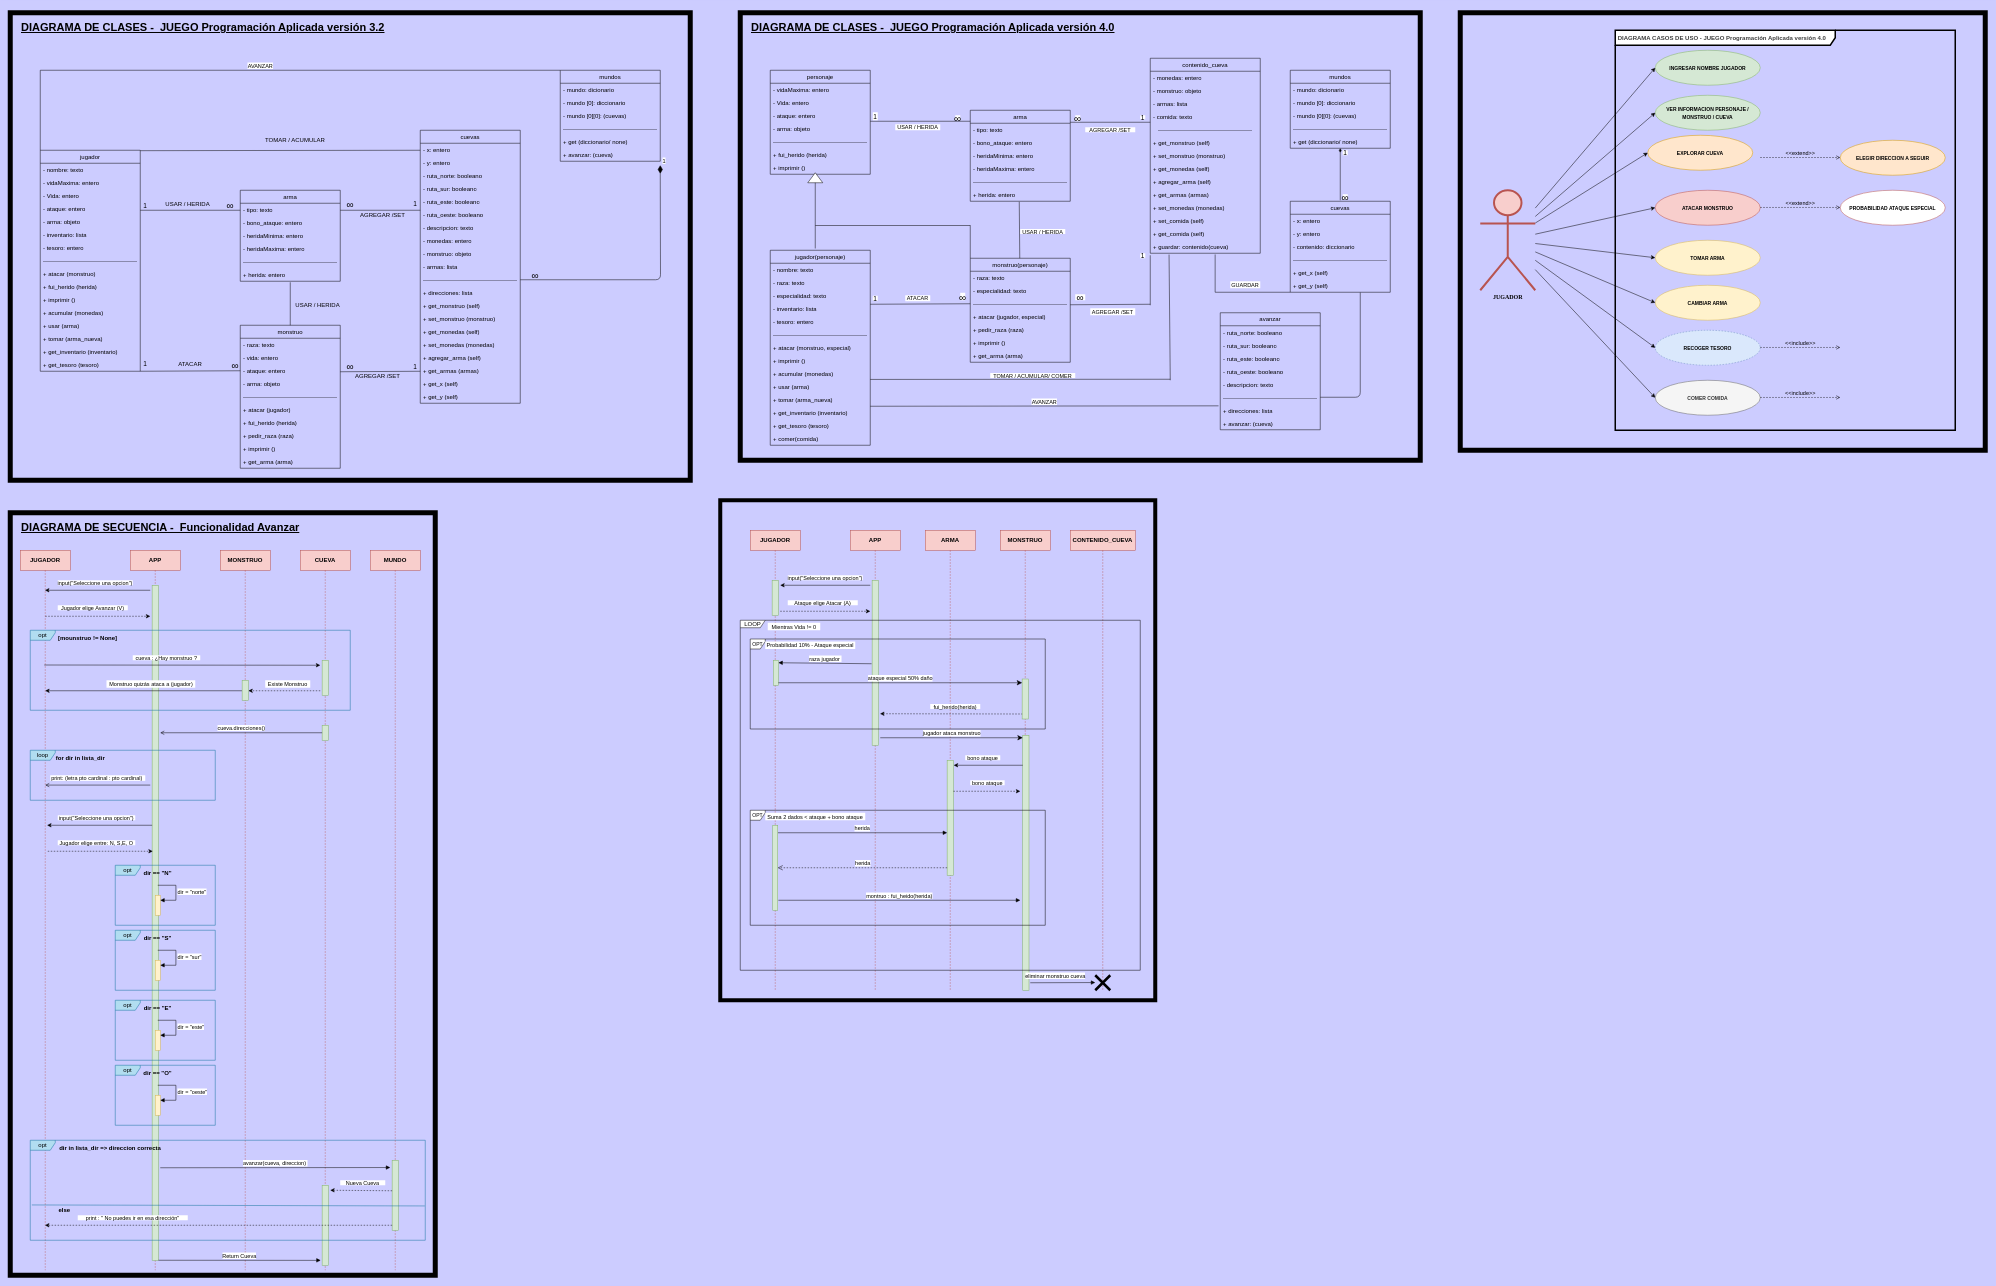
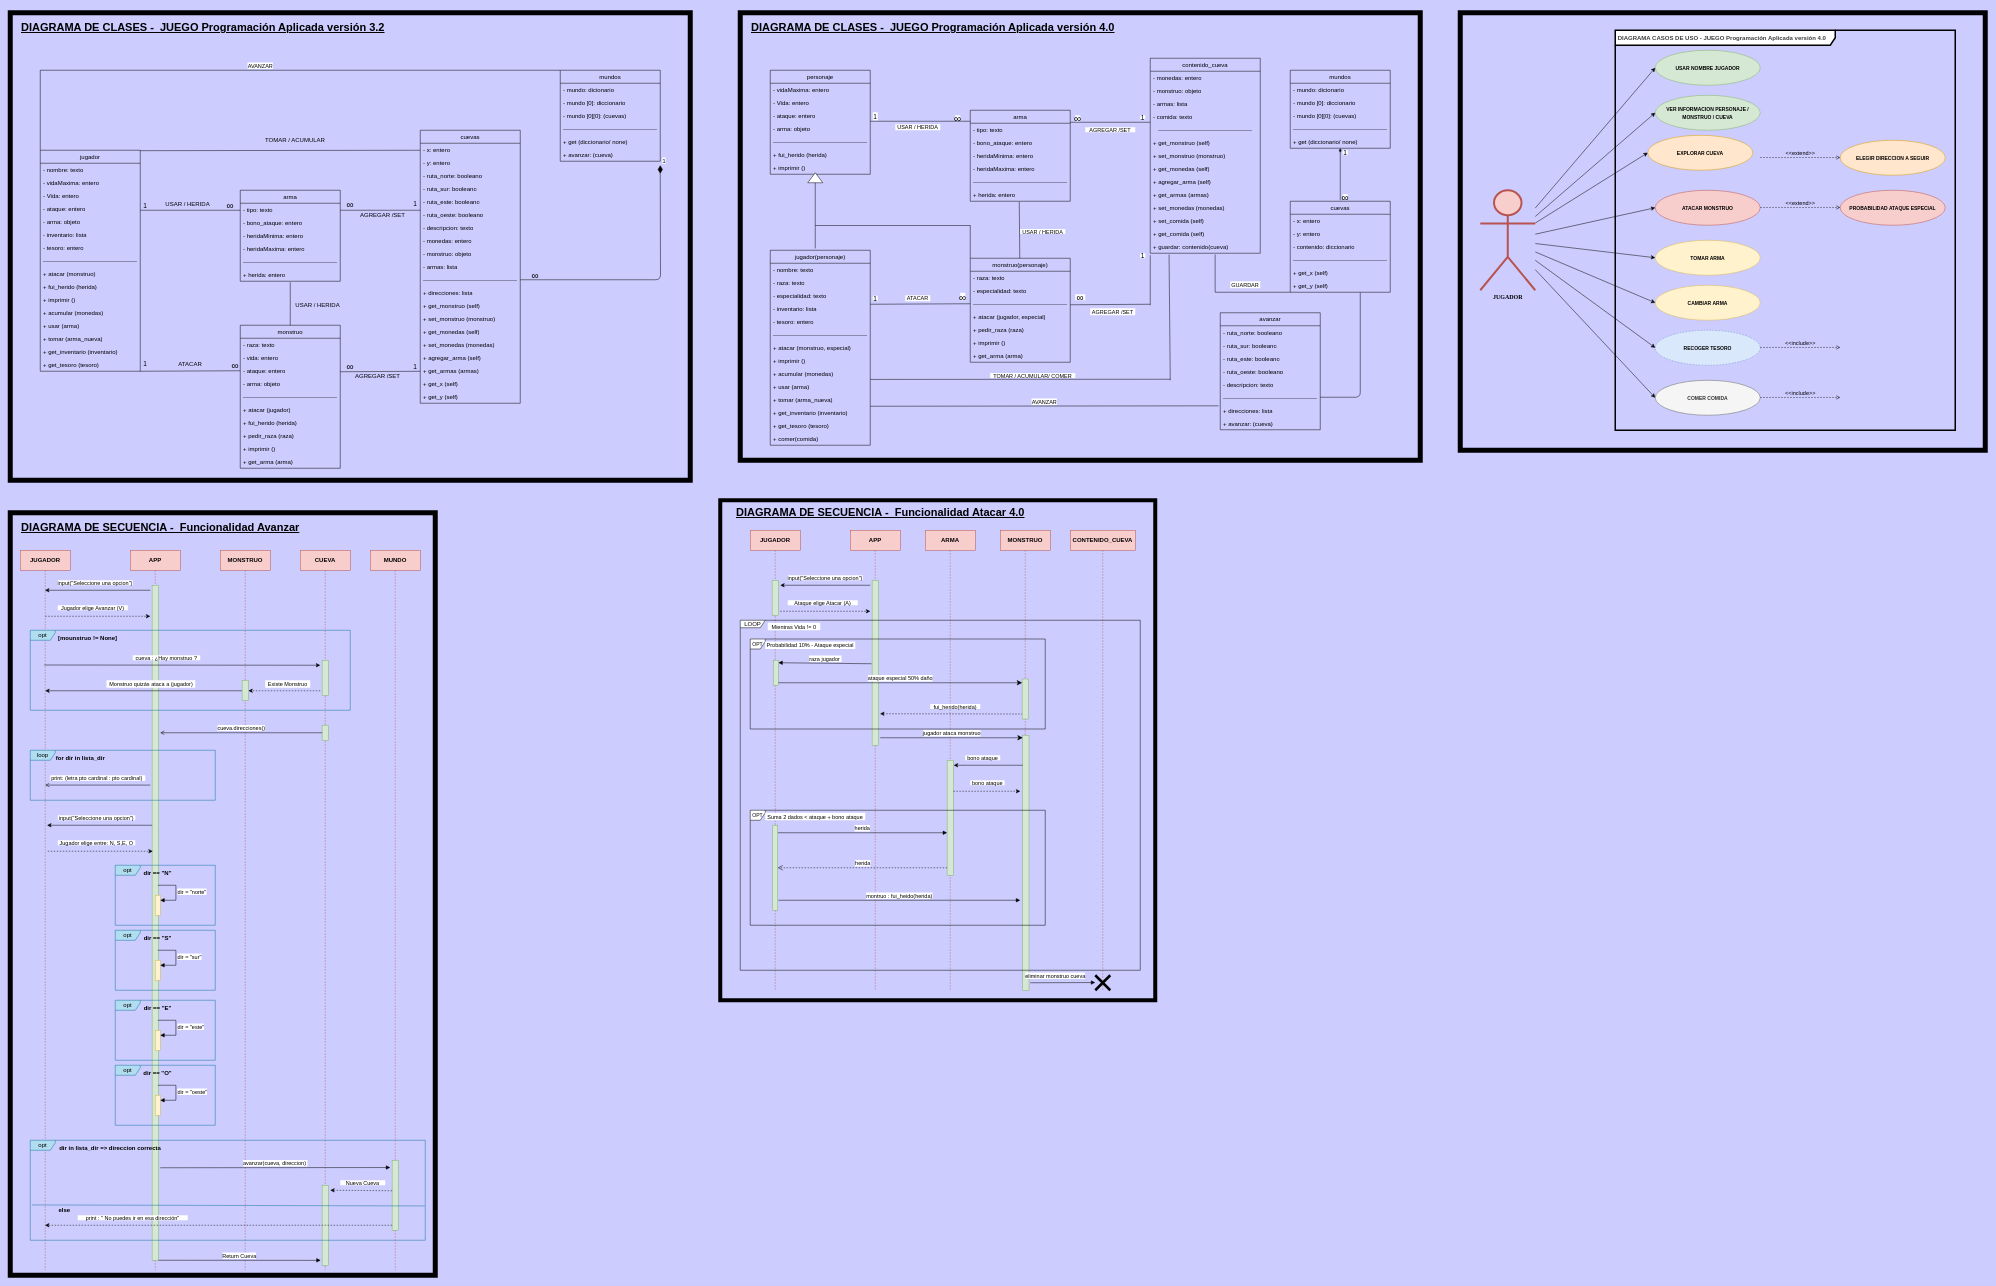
node "INGRESAR NOMBRE JUGADOR": label "INGRESAR NOMBRE JUGADOR" -> "USAR NOMBRE JUGADOR"
node "PROBABILIDAD ATAQUE ESPECIAL": fillcolor #ffffff -> #f8cecc
node "DIAGRAMA DE SECUENCIA - Funcionalidad Atacar 4.0": added
